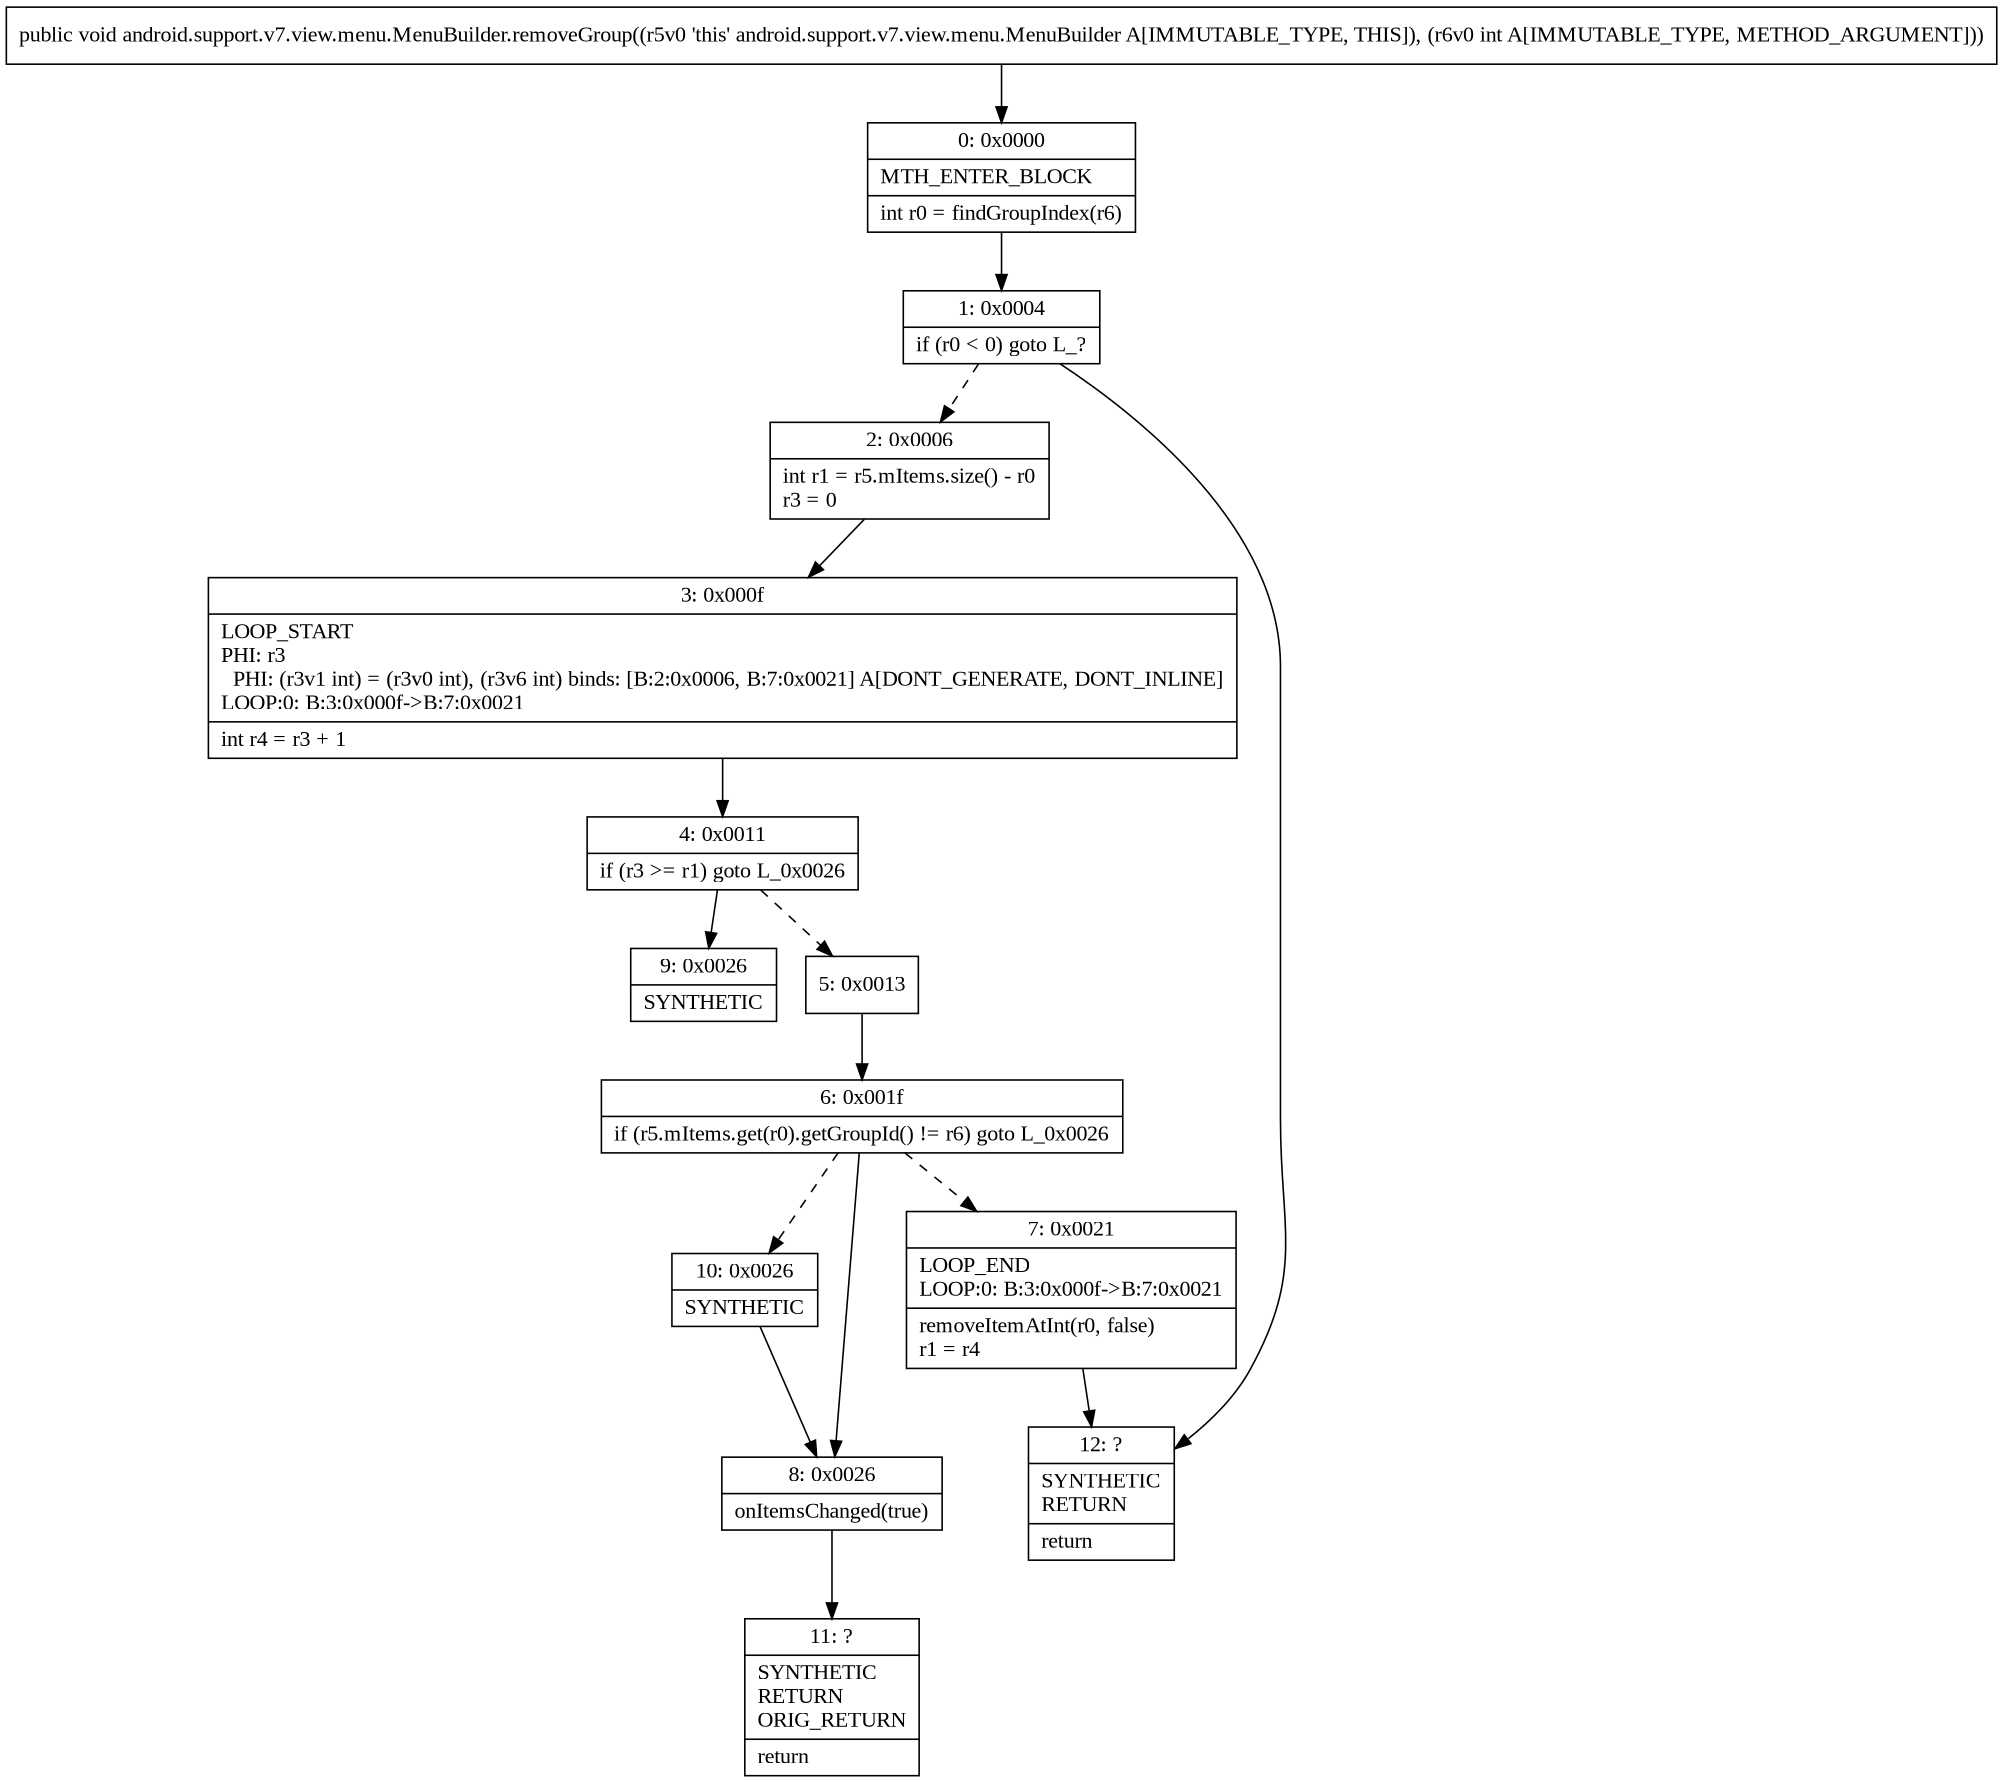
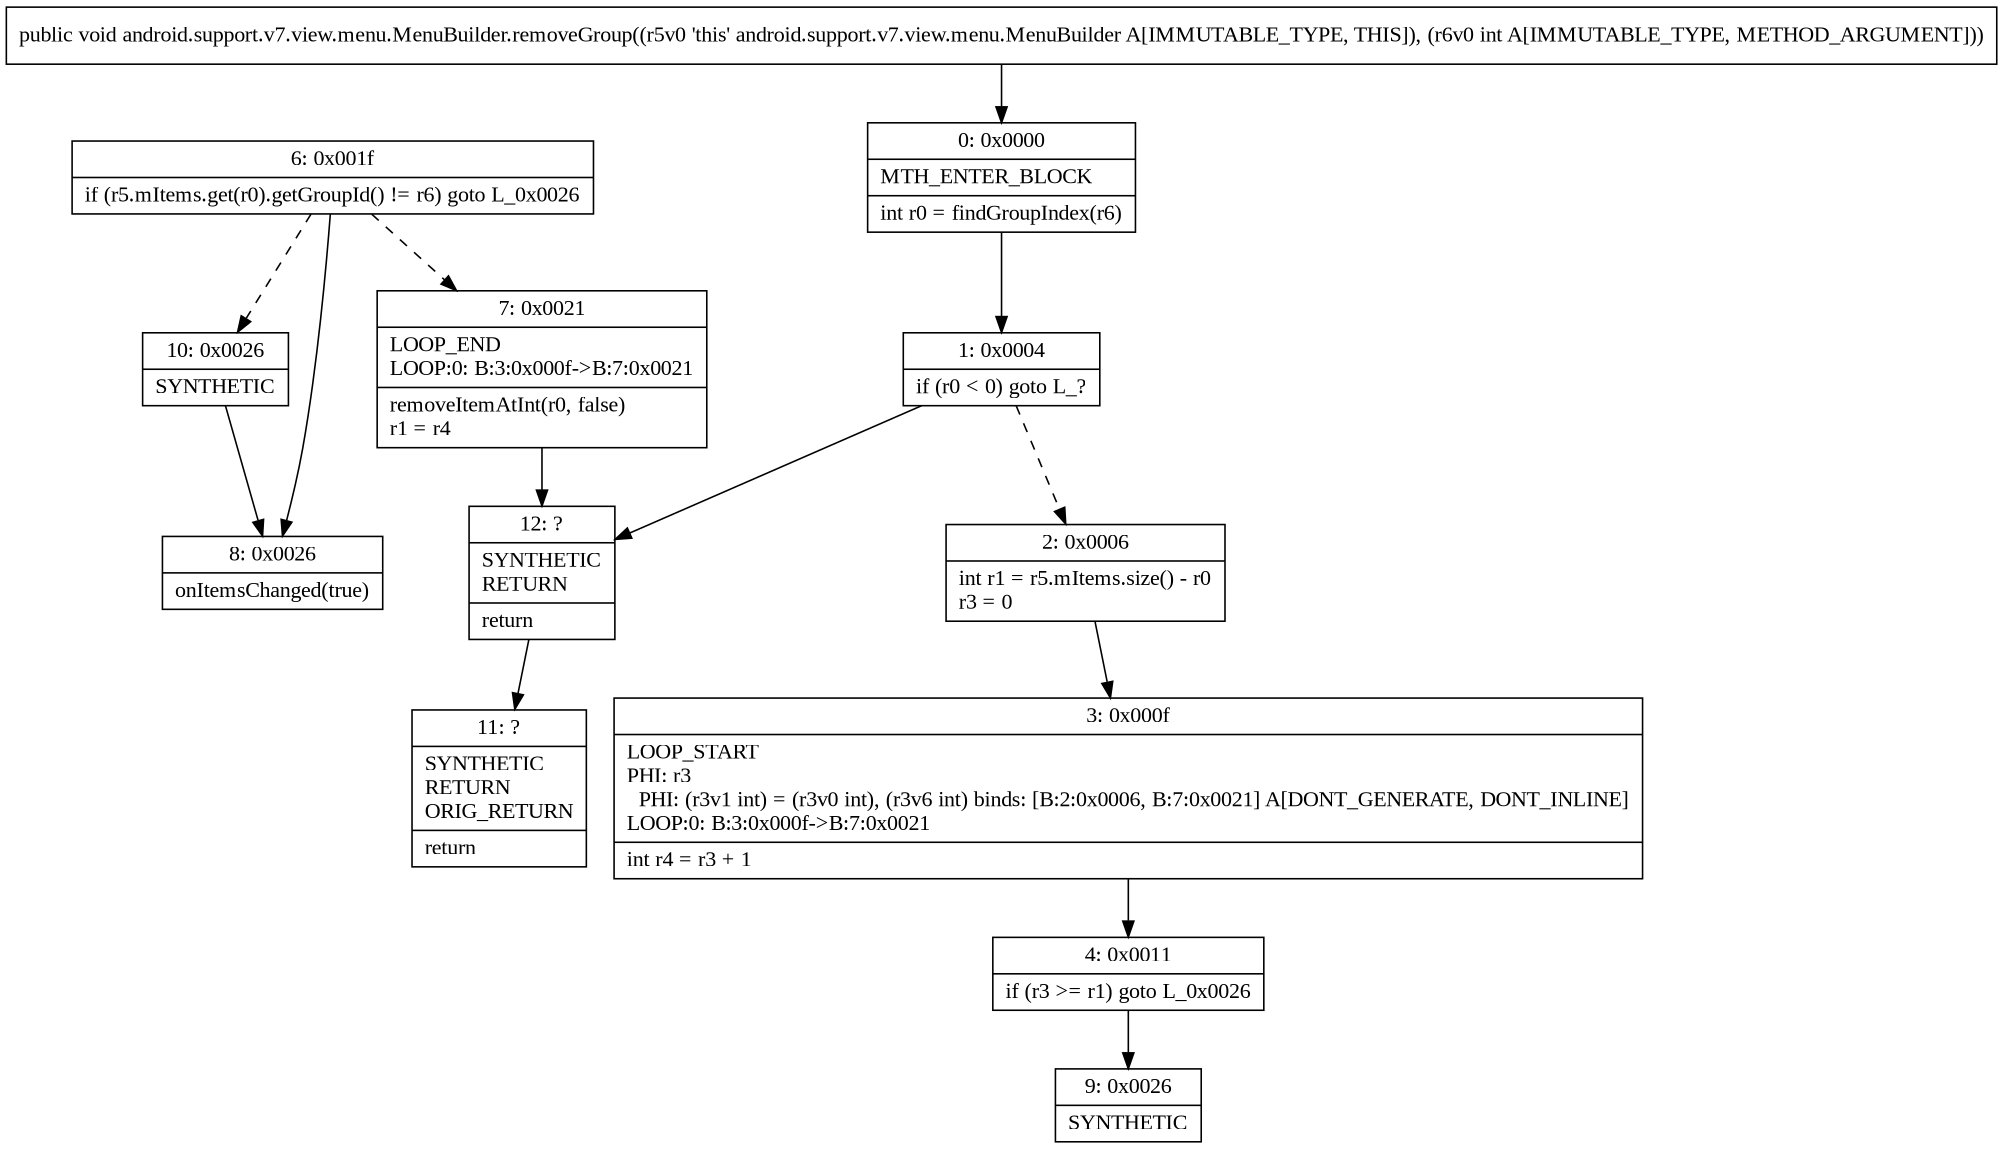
node "5: 0x0013": removed
edge "8: 0x0026" -> "11: ?": now "12: ?" -> "11: ?"
